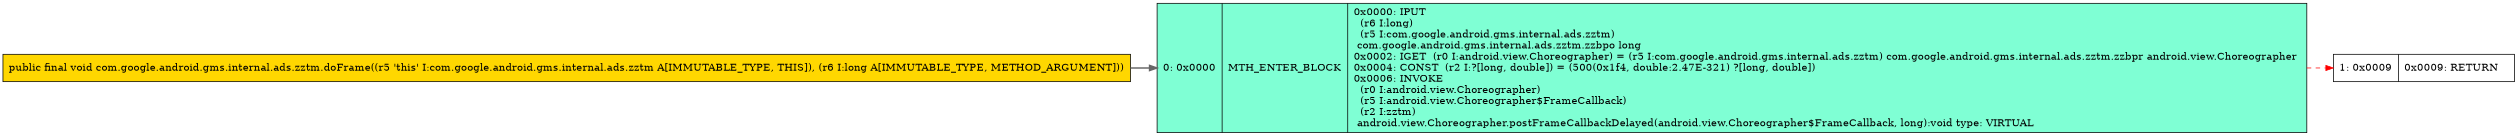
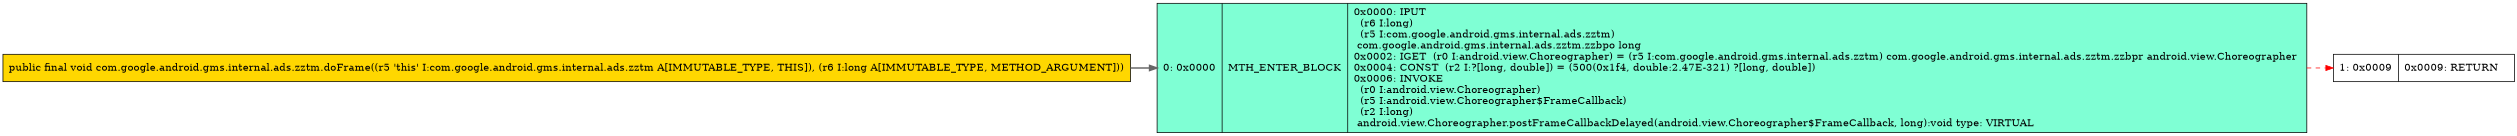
node "0: 0x0000": text "(r2 I:zztm)" -> "(r2 I:long)"
